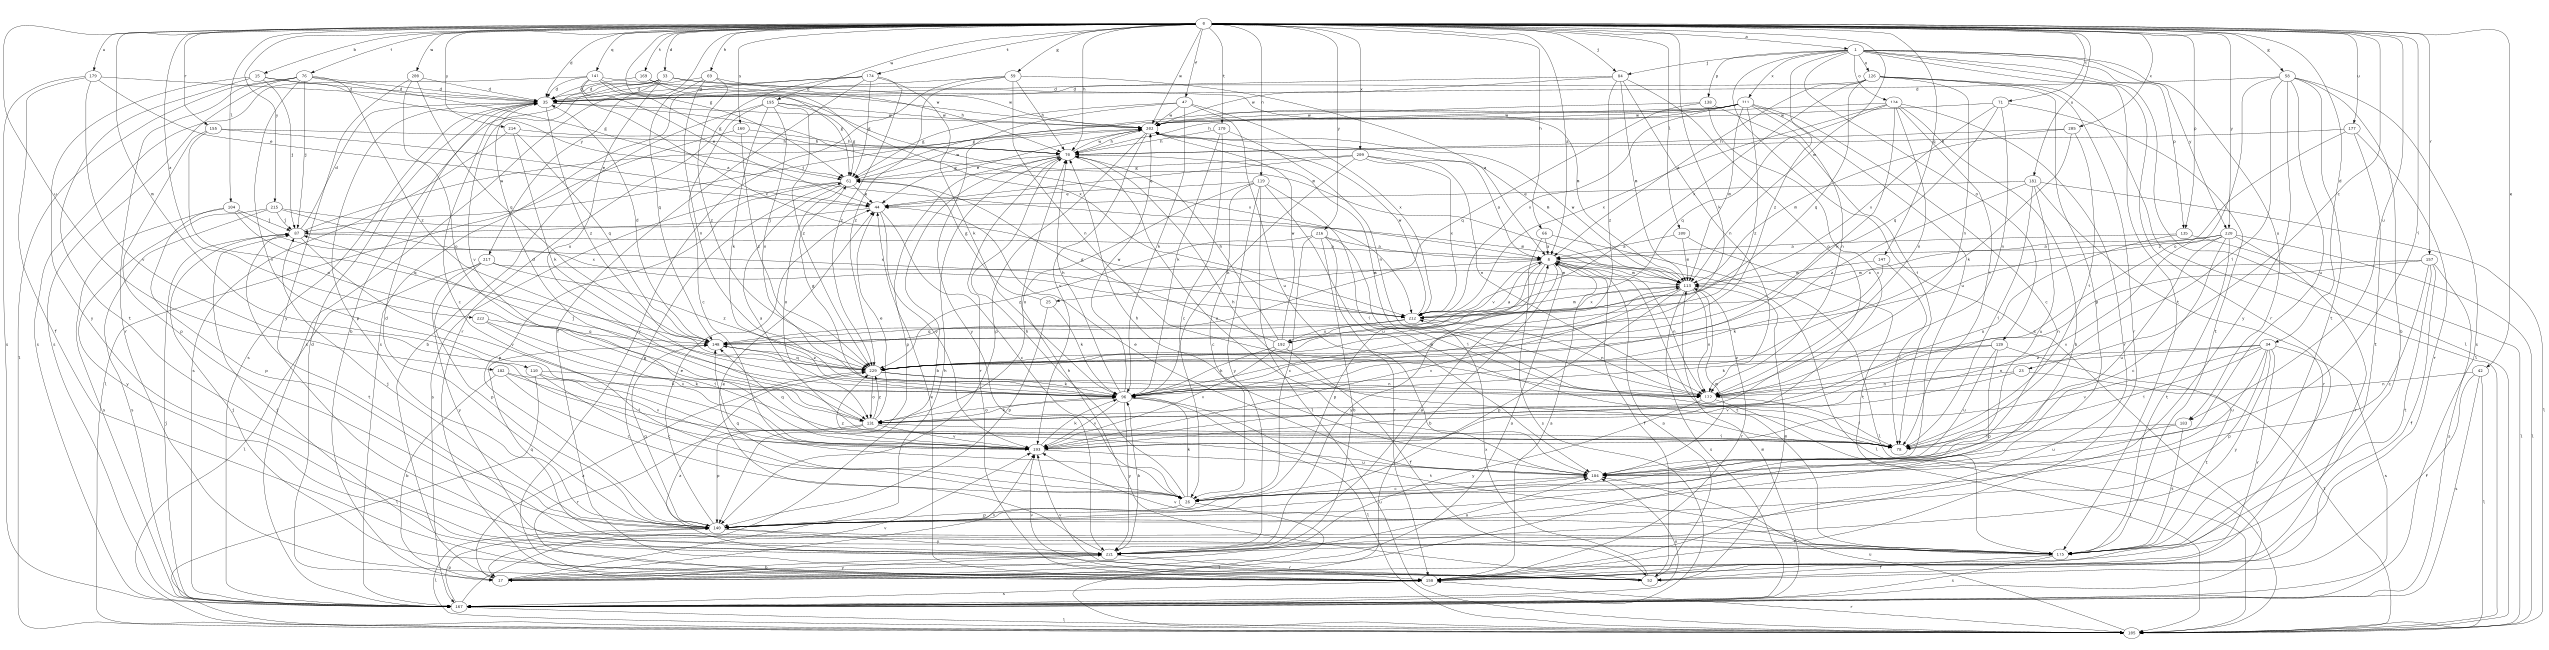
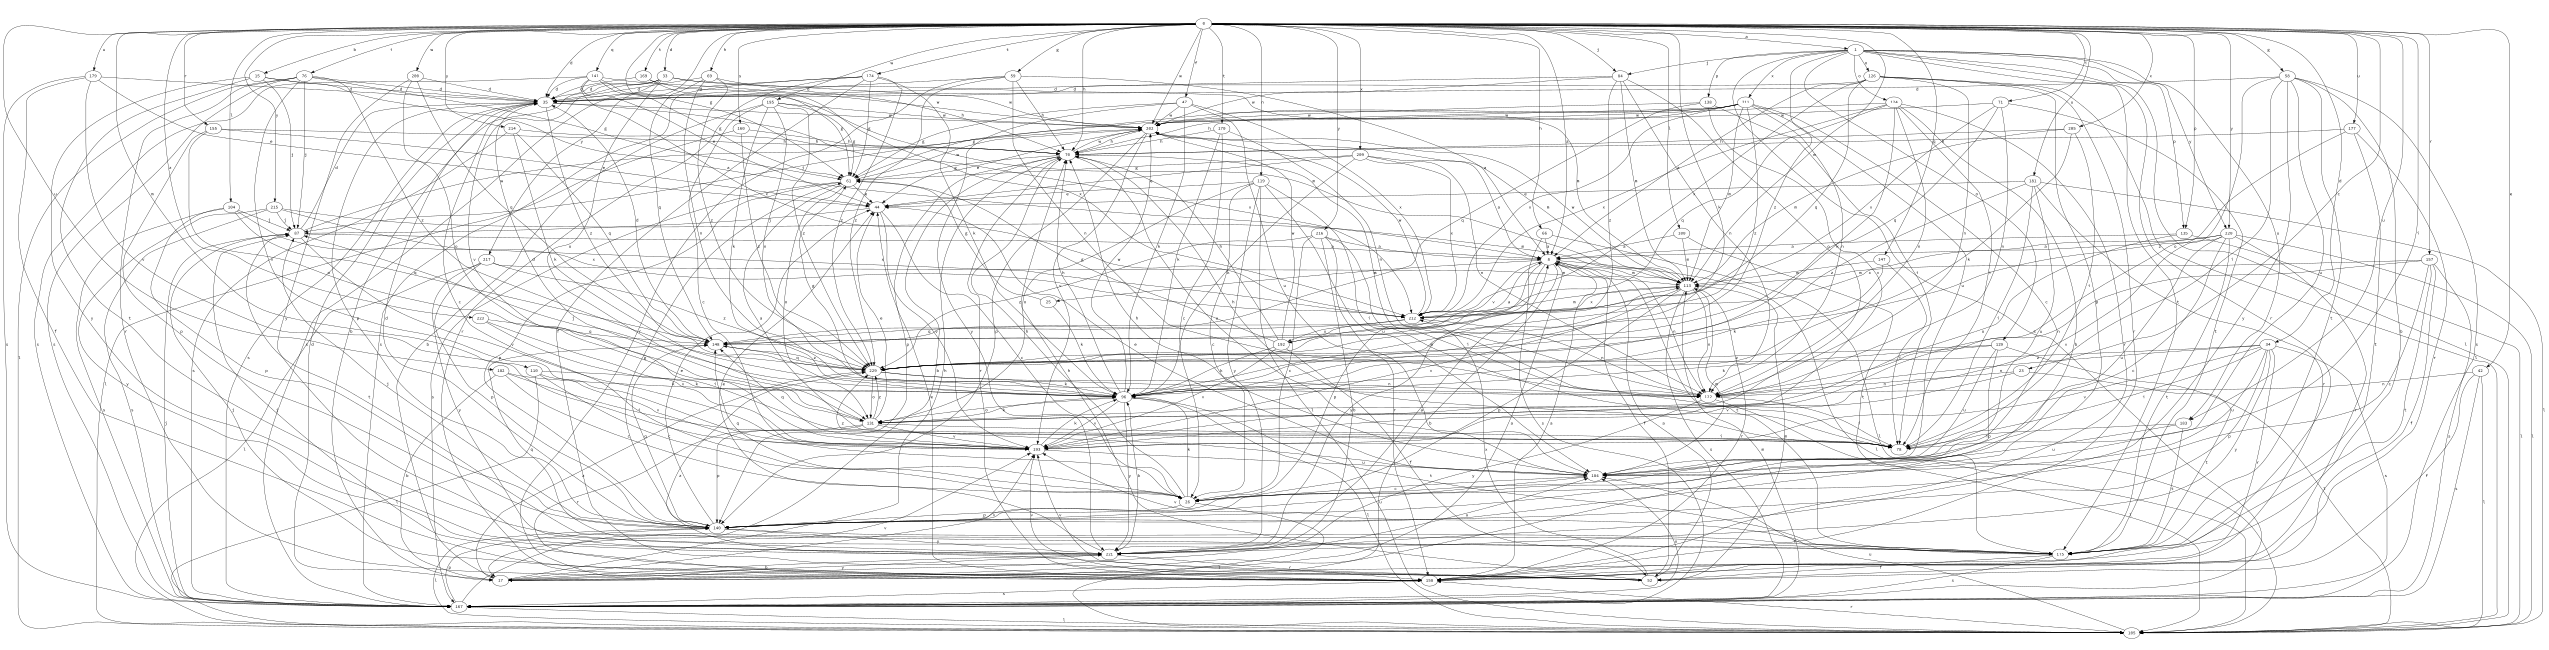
edge "25" -> "140": removed, label "p"
